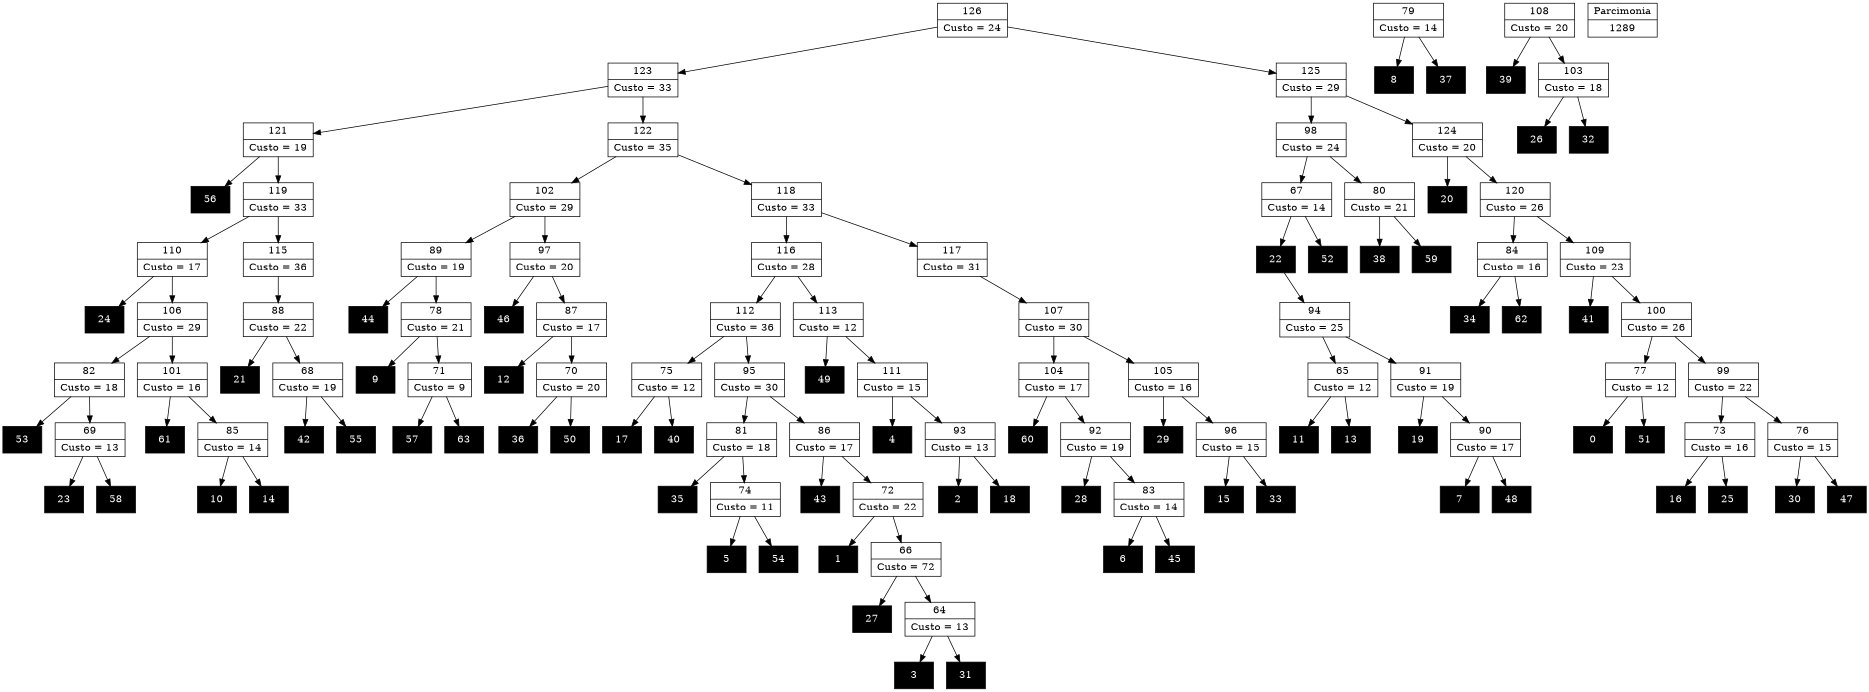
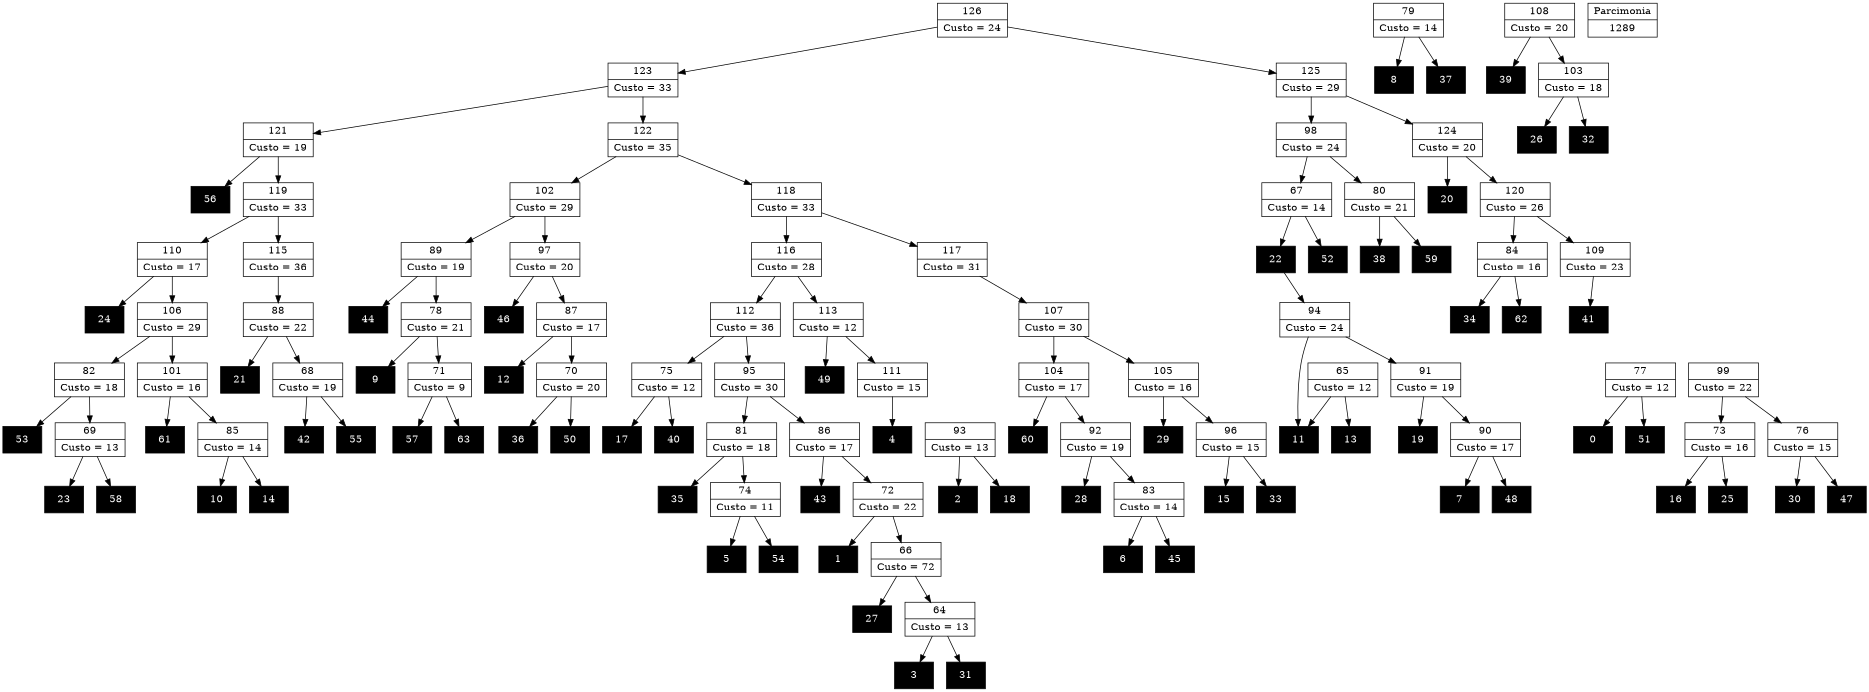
node "100": removed
node "94": text "Custo = 25" -> "Custo = 24"
edge "94" -> "65": now "94" -> "11"
edge "111" -> "93": removed
